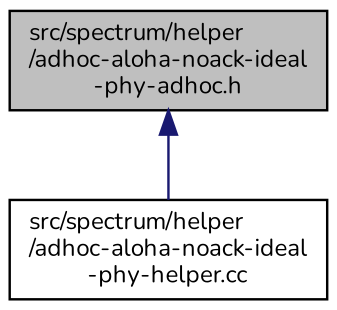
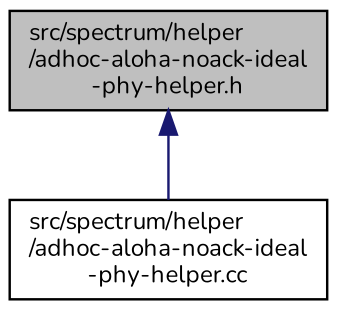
node "src/spectrum/helper /adhoc-aloha-noack-ideal -phy-adhoc.h": label "src/spectrum/helper /adhoc-aloha-noack-ideal -phy-adhoc.h" -> "src/spectrum/helper /adhoc-aloha-noack-ideal -phy-helper.h"
